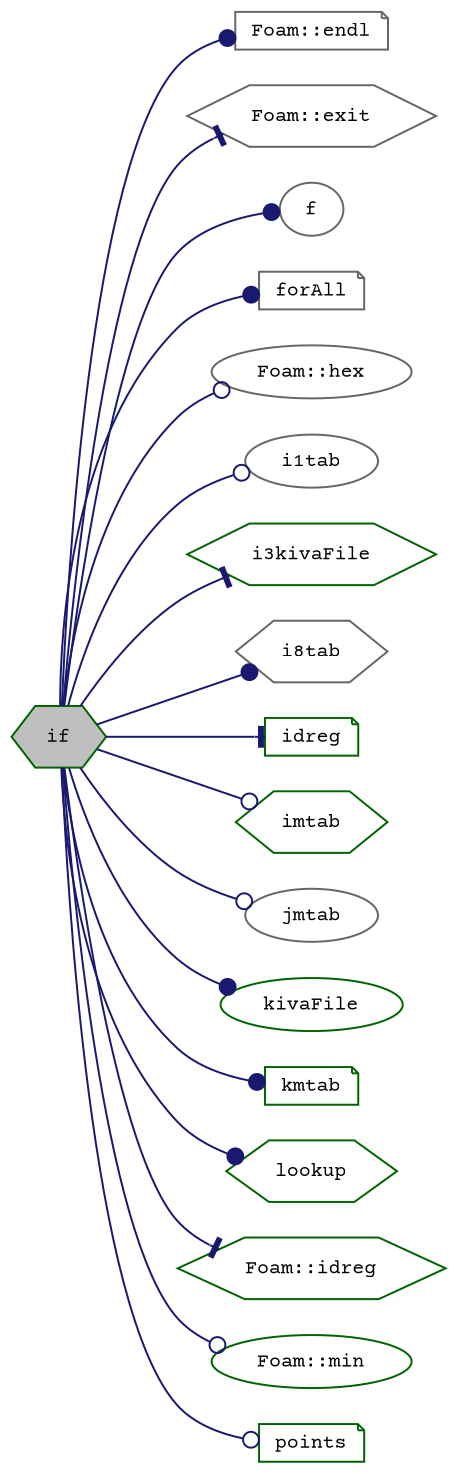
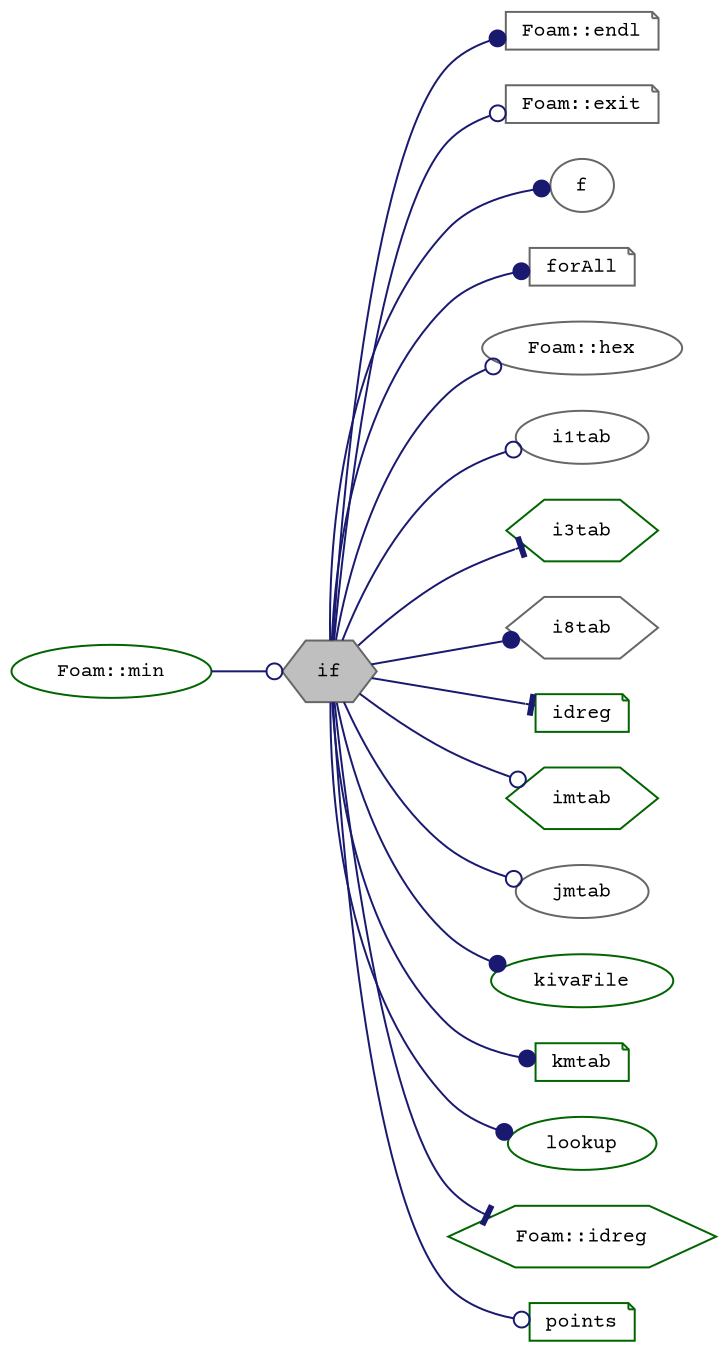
node "Foam::exit": shape hexagon -> note
edge "if" -> "Foam::exit": arrowhead tee -> odot
node "i3kivaFile": label "i3kivaFile" -> "i3tab"
node "if": color darkgreen -> gray40
edge "if" -> "Foam::min": reversed
node "lookup": shape hexagon -> ellipse
